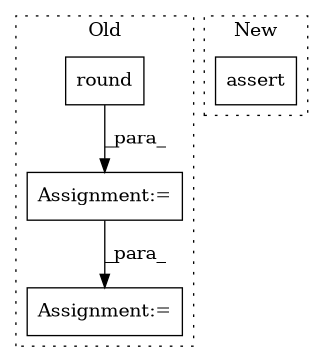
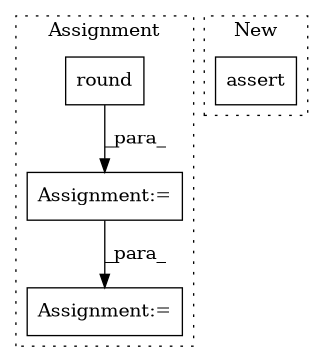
cluster "Old": label "Old" -> "Assignment"
